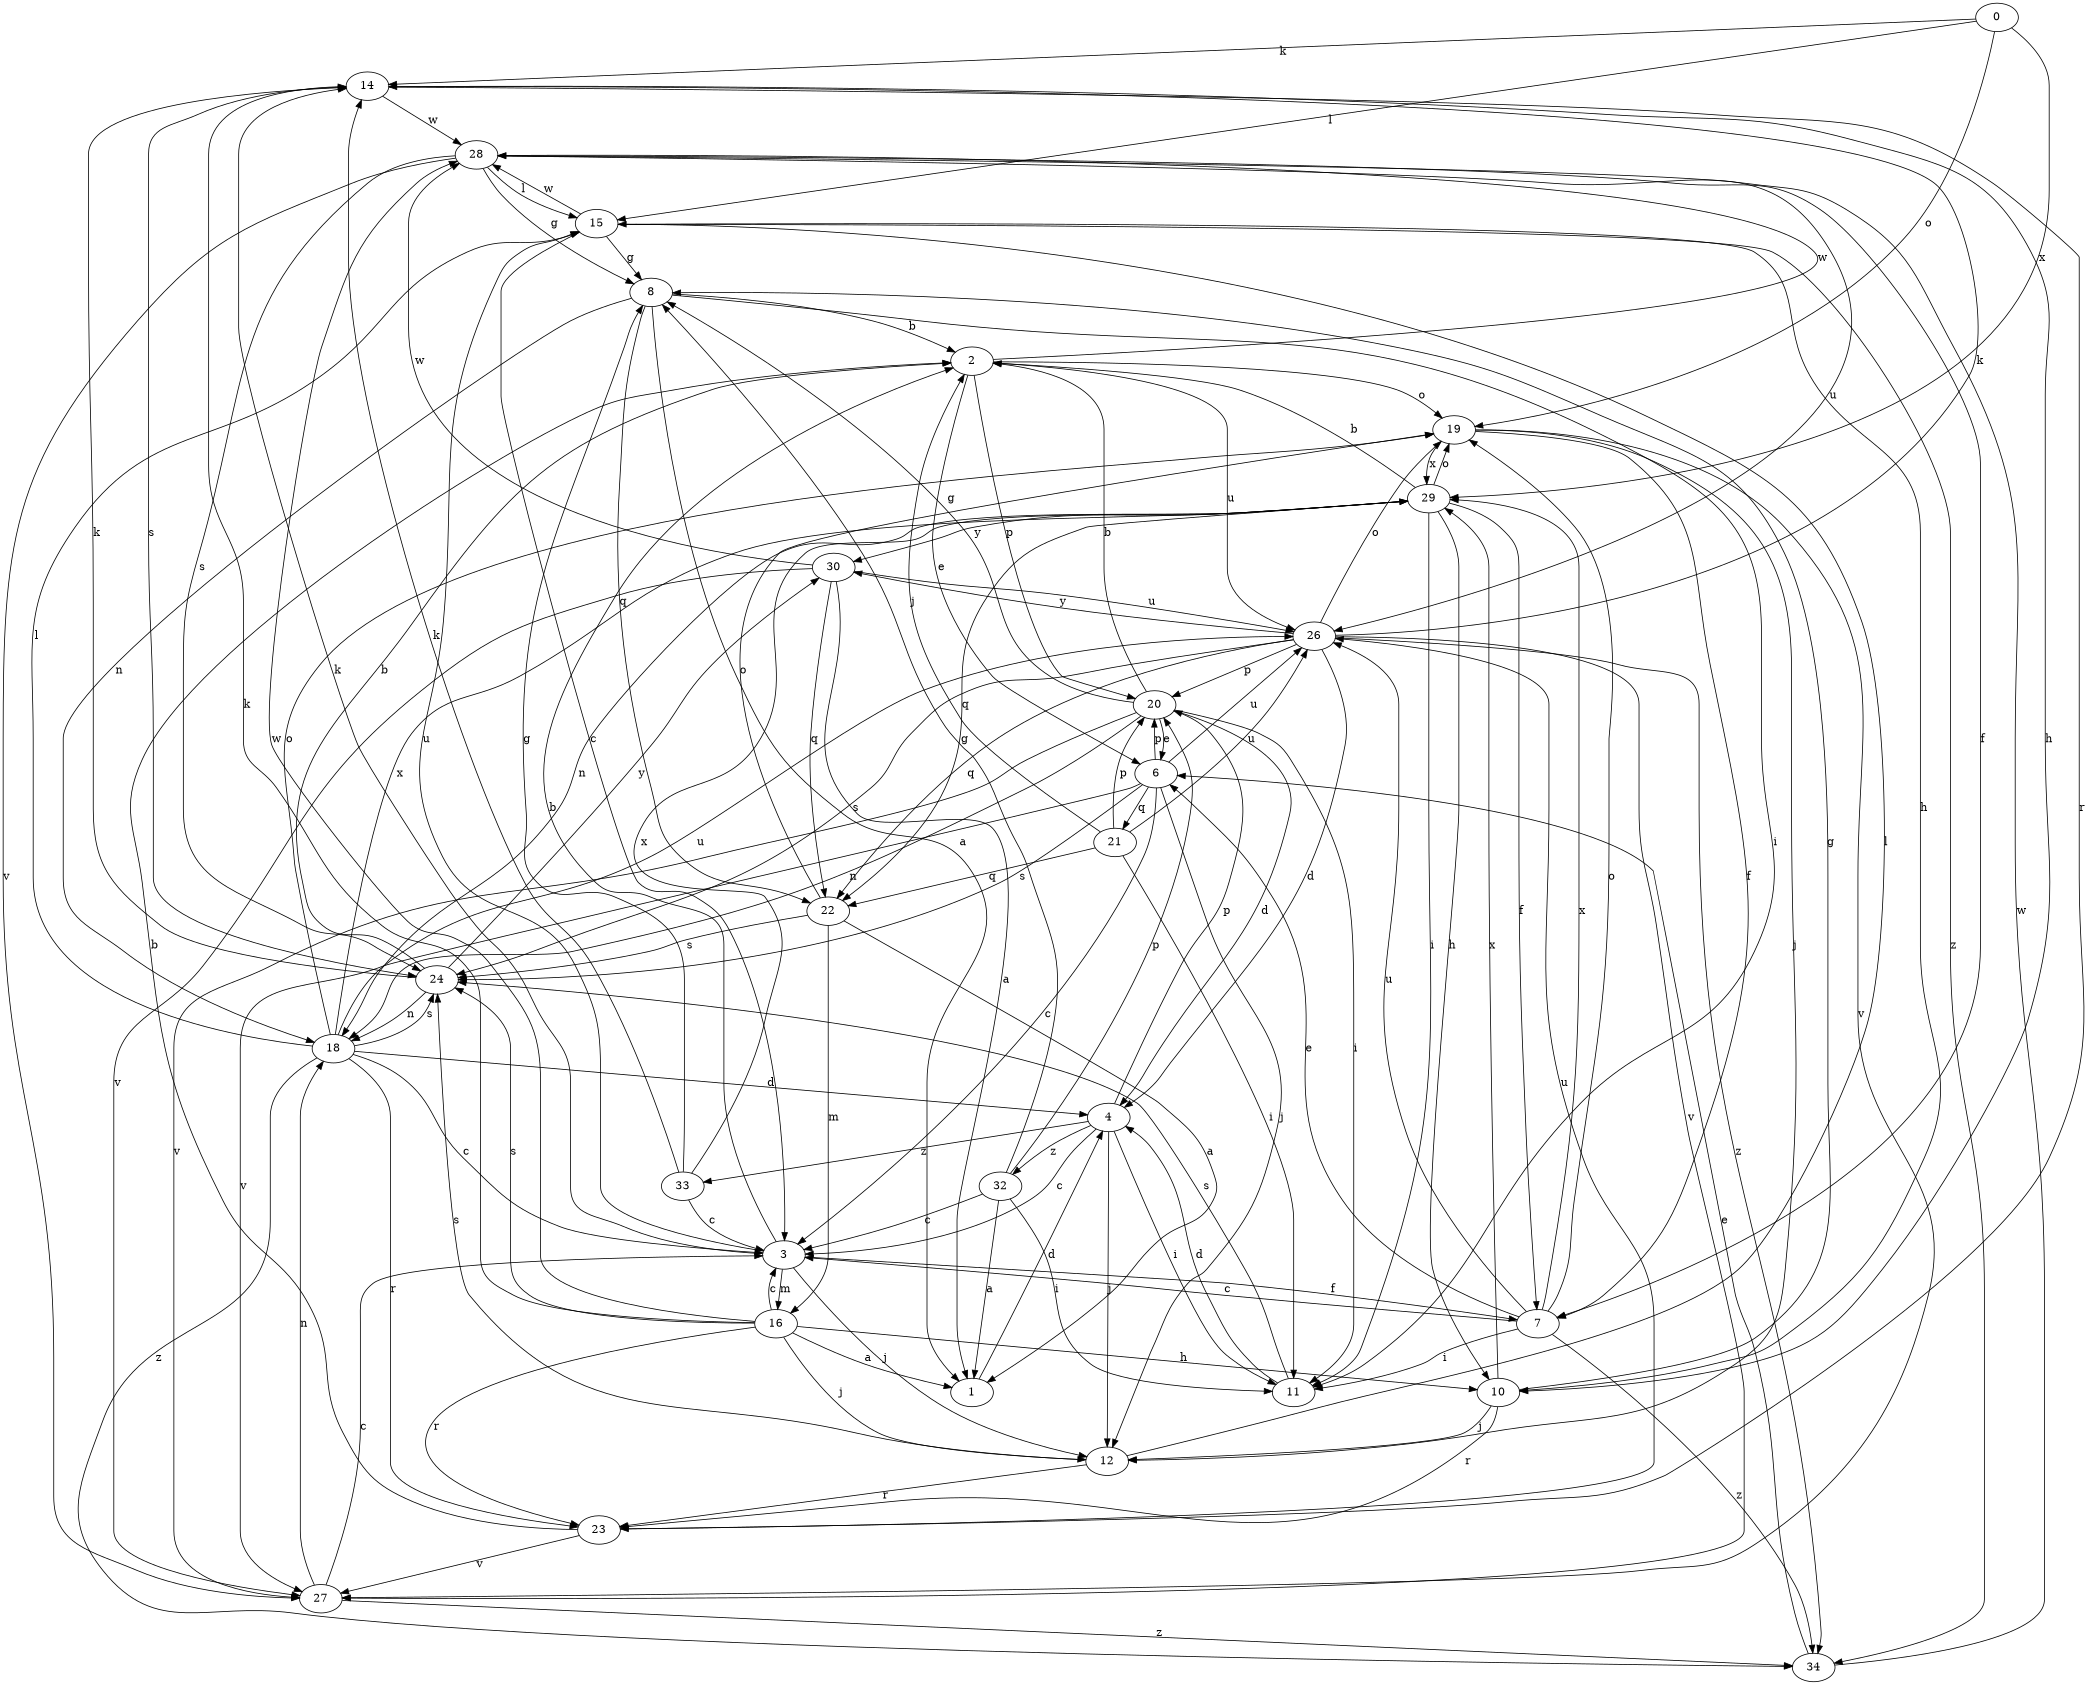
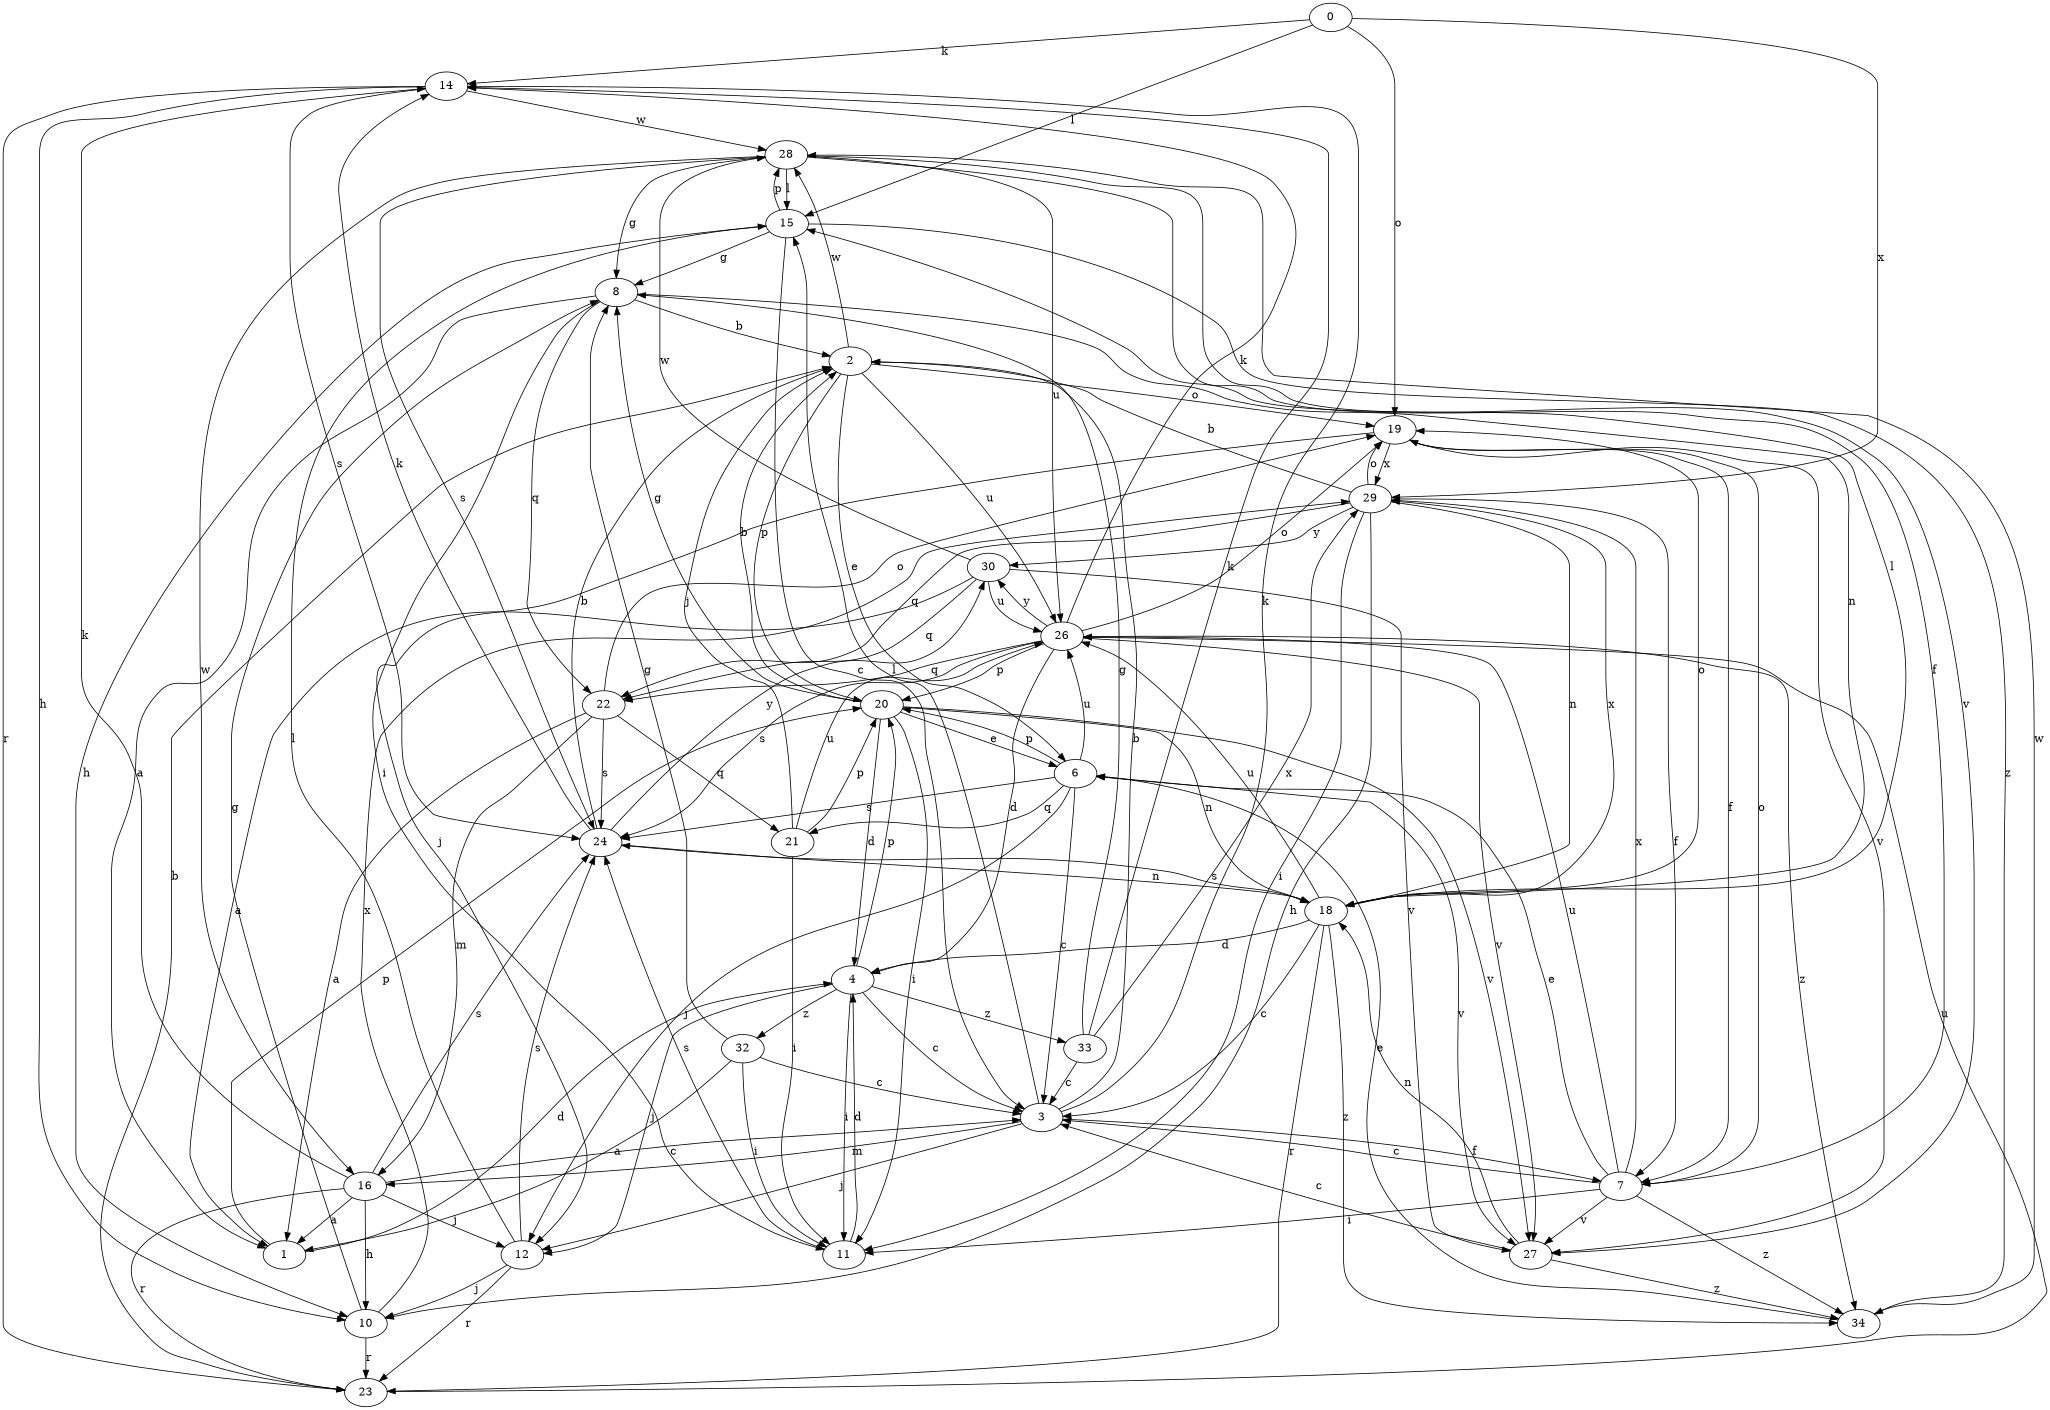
edge "15" -> "28": label "w" -> "p"
edge "3" -> "15": label "u" -> "l"
edge "16" -> "28": reversed
edge "21" -> "22": reversed
edge "32" -> "20": now "1" -> "20"
edge "10" -> "12": reversed
edge "23" -> "27": now "7" -> "27"
